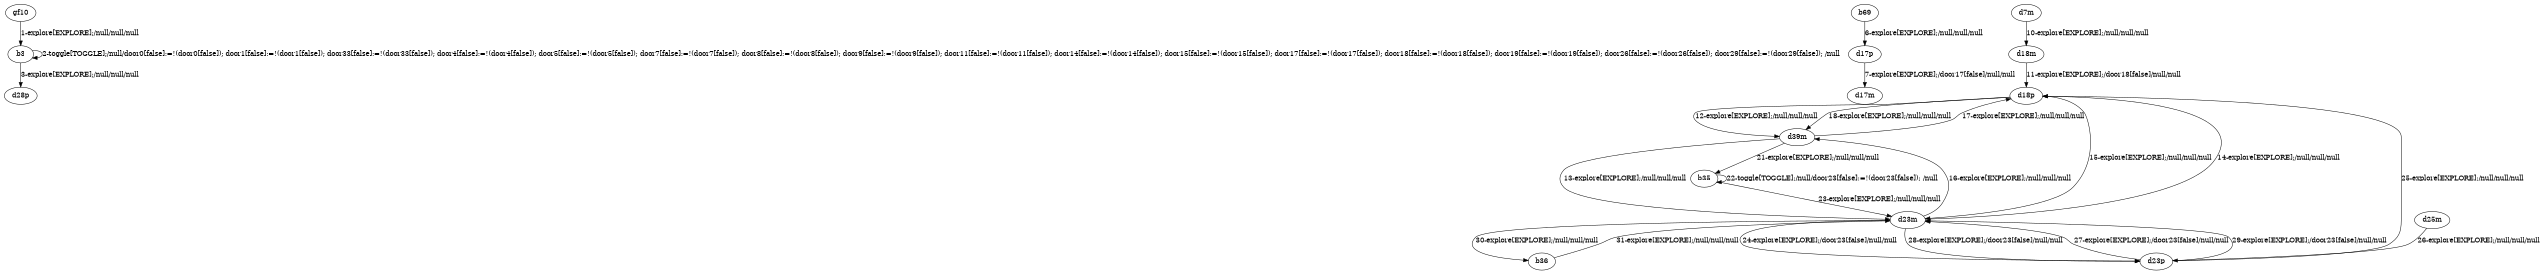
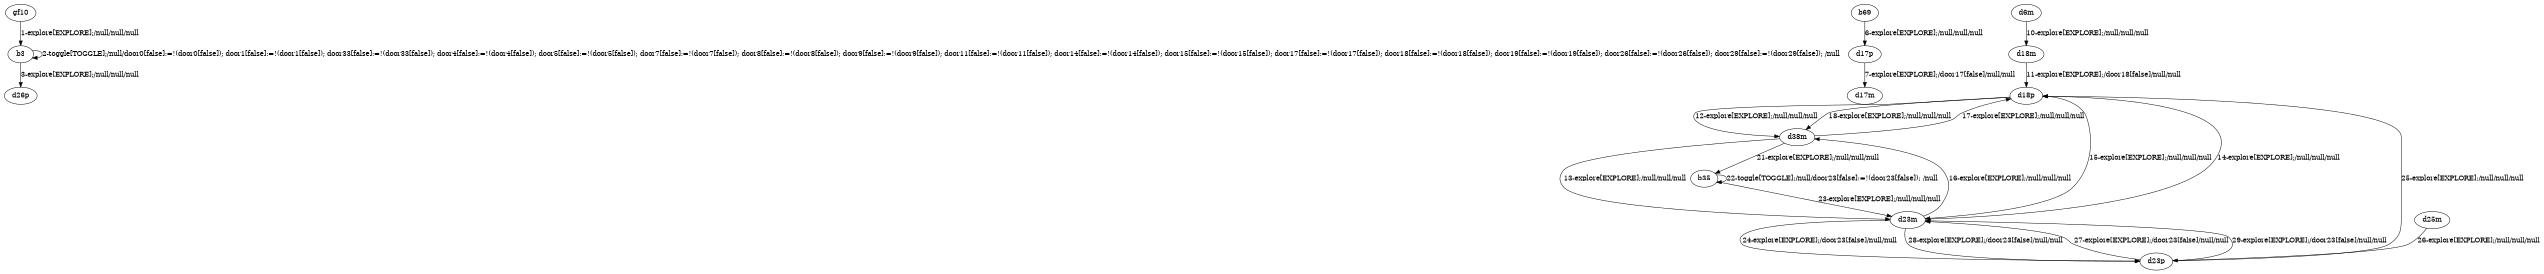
node "d7m": label "d7m" -> "d6m"
node "d28p": label "d28p" -> "d26p"
node "d39m": label "d39m" -> "d38m"
node "b36": removed
